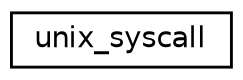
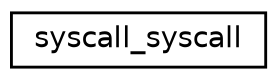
node "unix_syscall": label "unix_syscall" -> "syscall_syscall"
